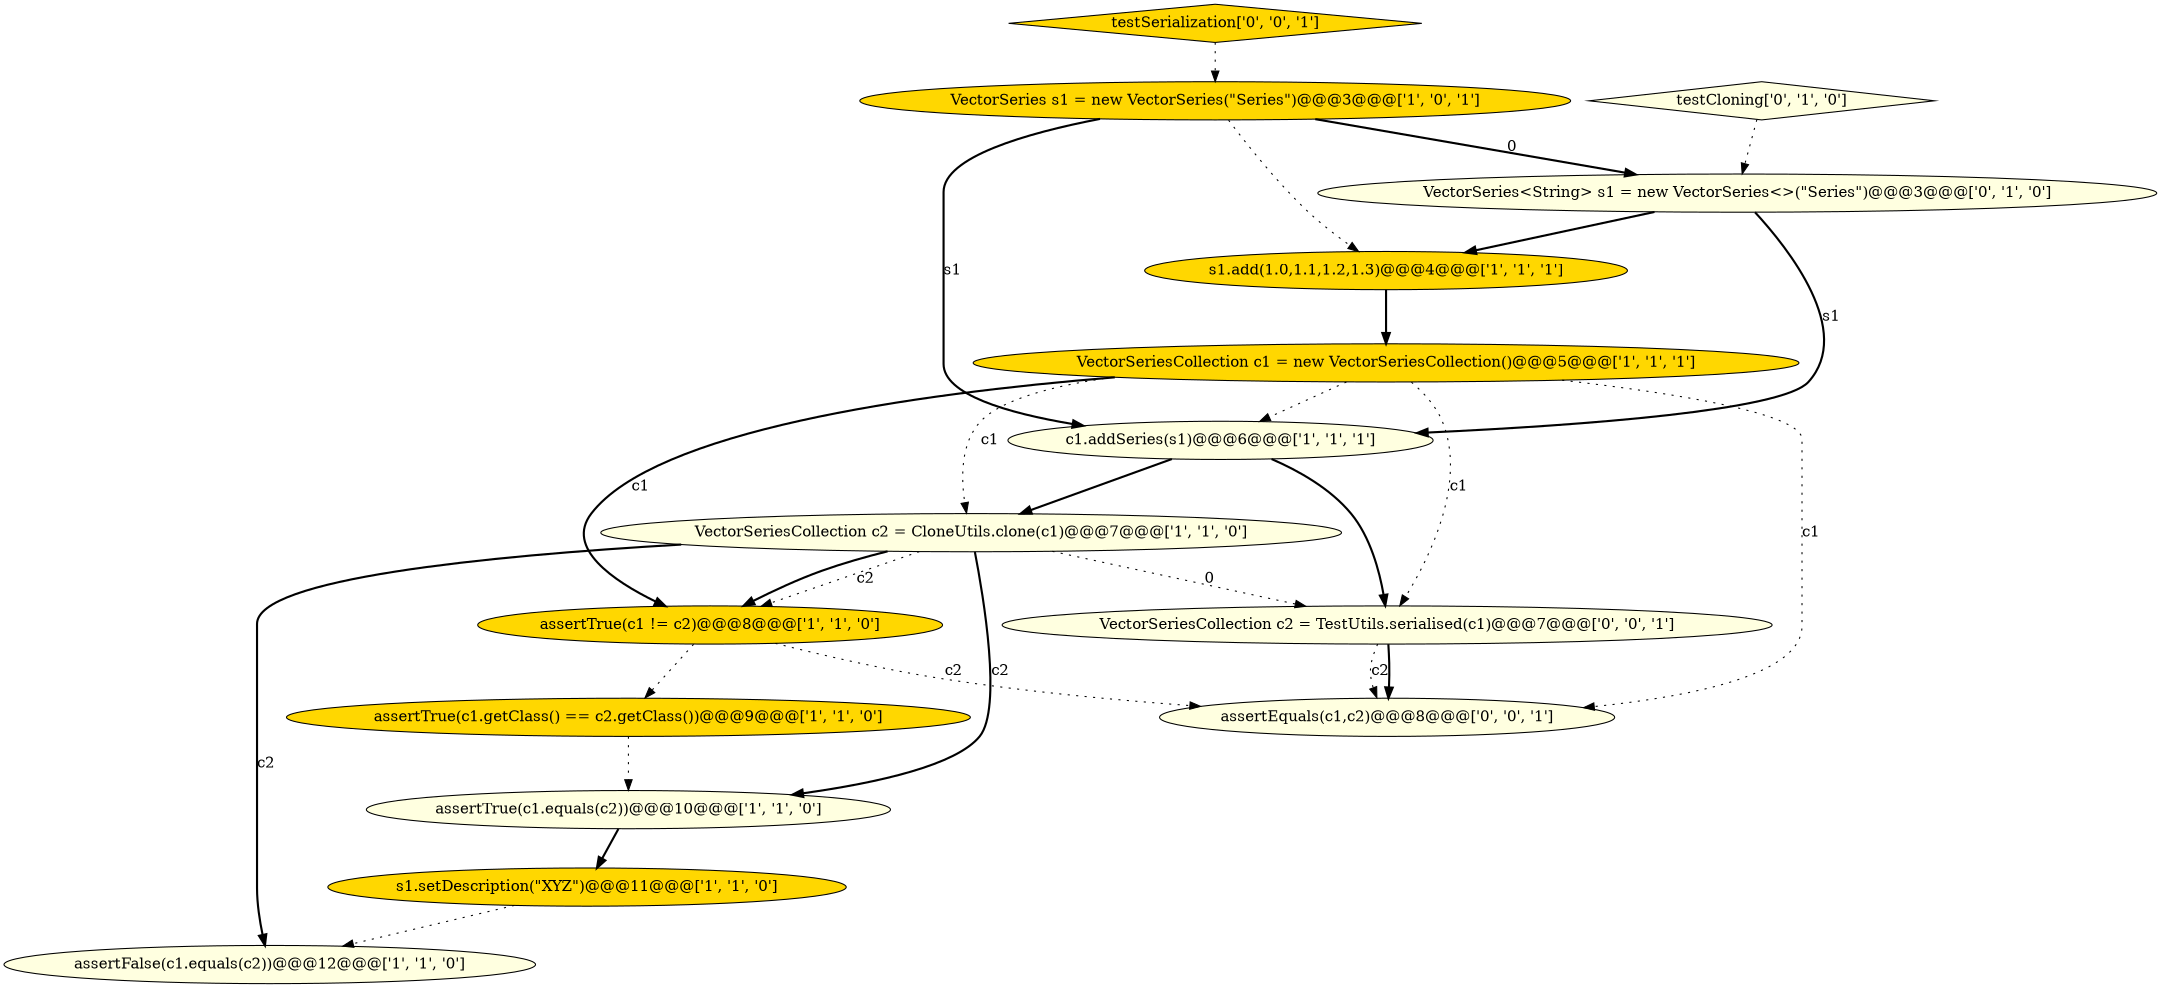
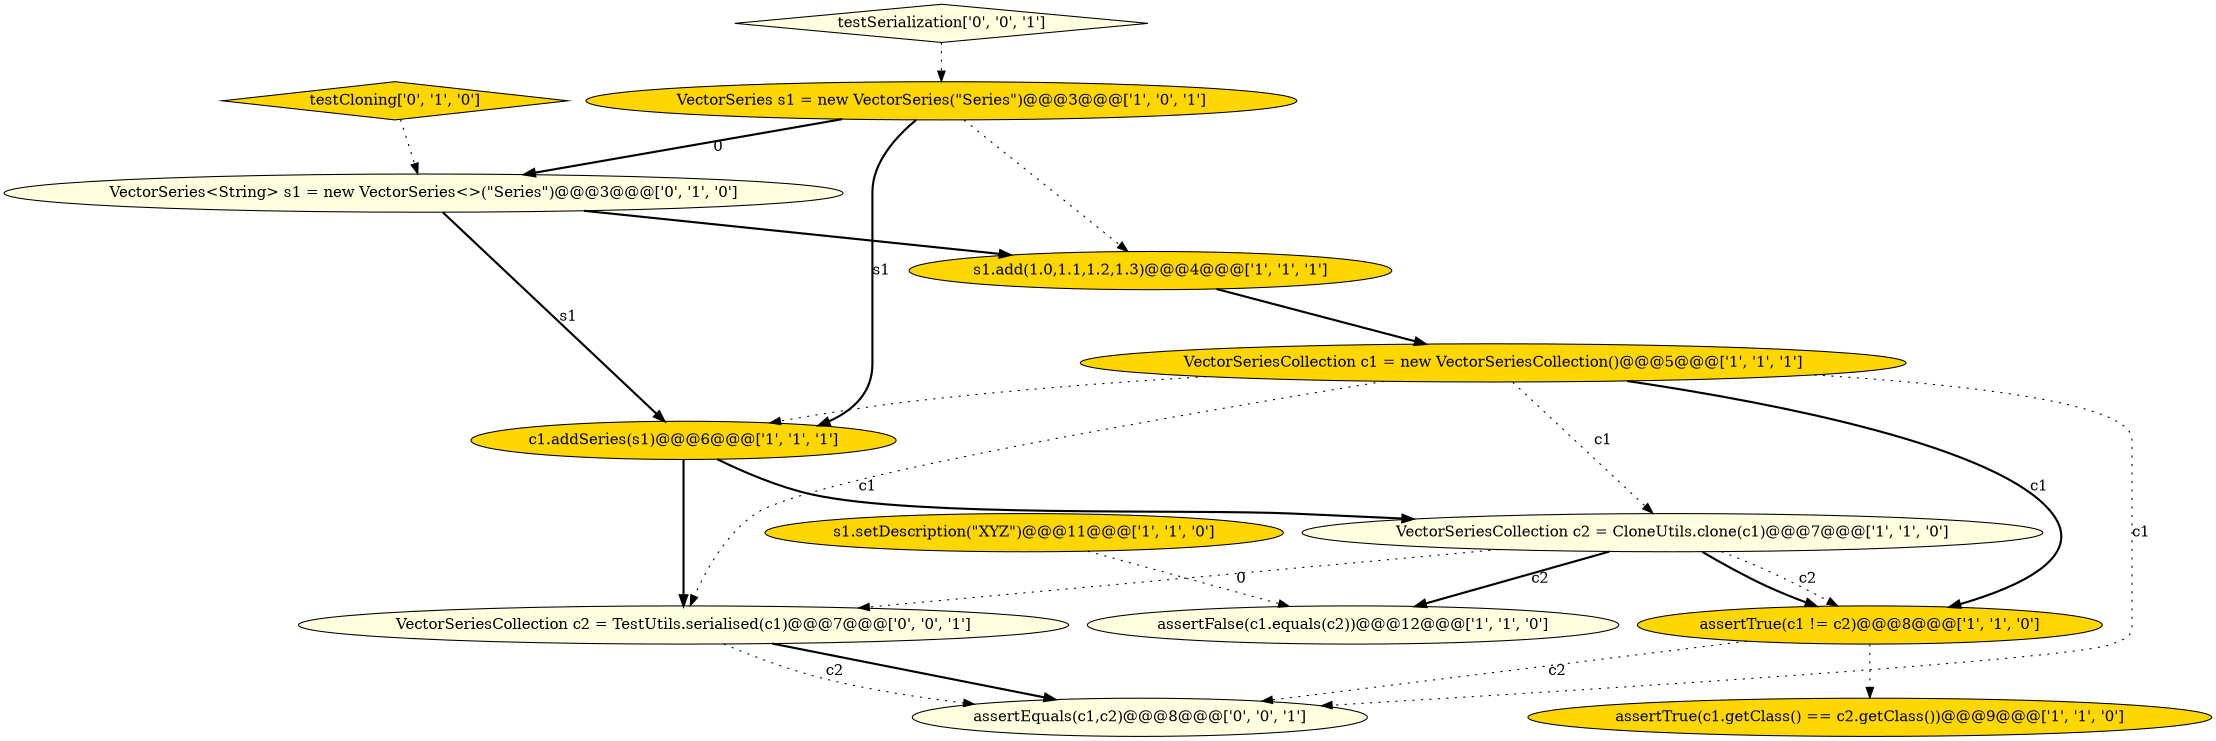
node "testSerialization['0', '0', '1']": fillcolor gold -> lightyellow
node "testCloning['0', '1', '0']": fillcolor lightyellow -> gold
node "c1.addSeries(s1)@@@6@@@['1', '1', '1']": fillcolor lightyellow -> gold
node "assertTrue(c1.equals(c2))@@@10@@@['1', '1', '0']": removed
